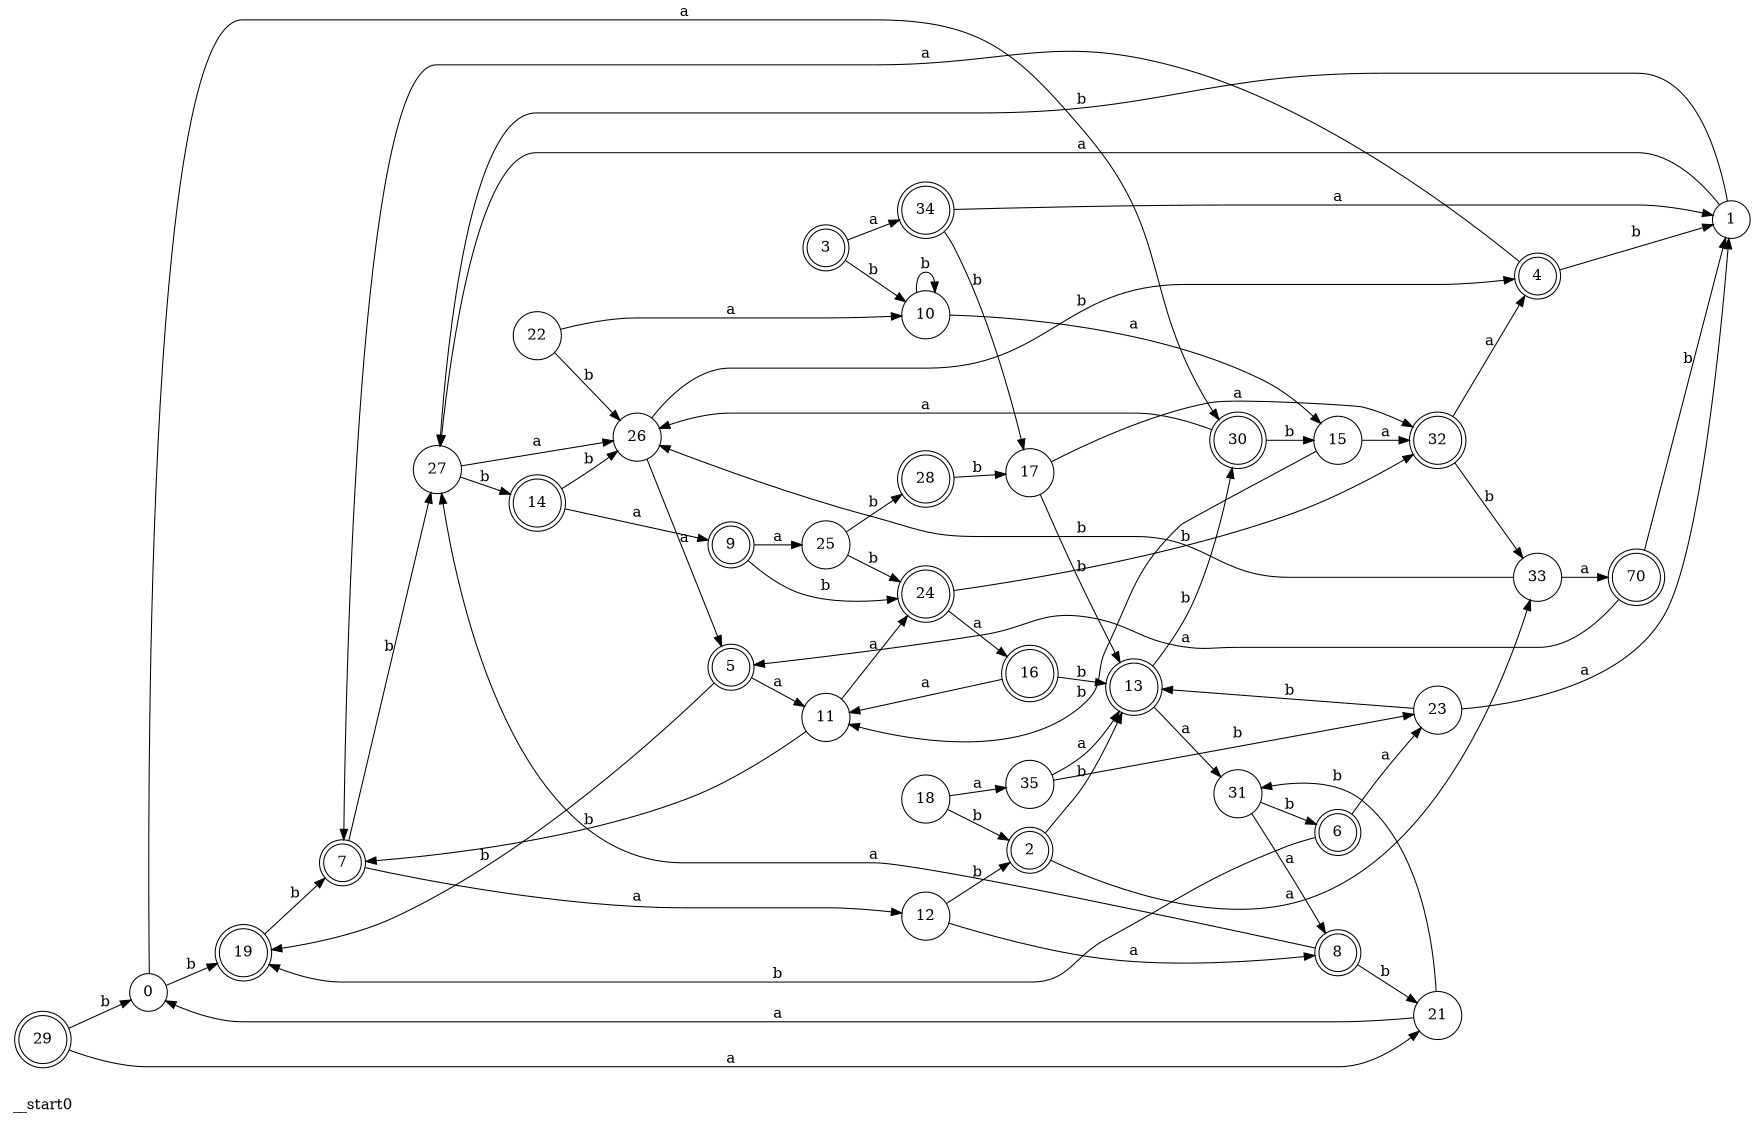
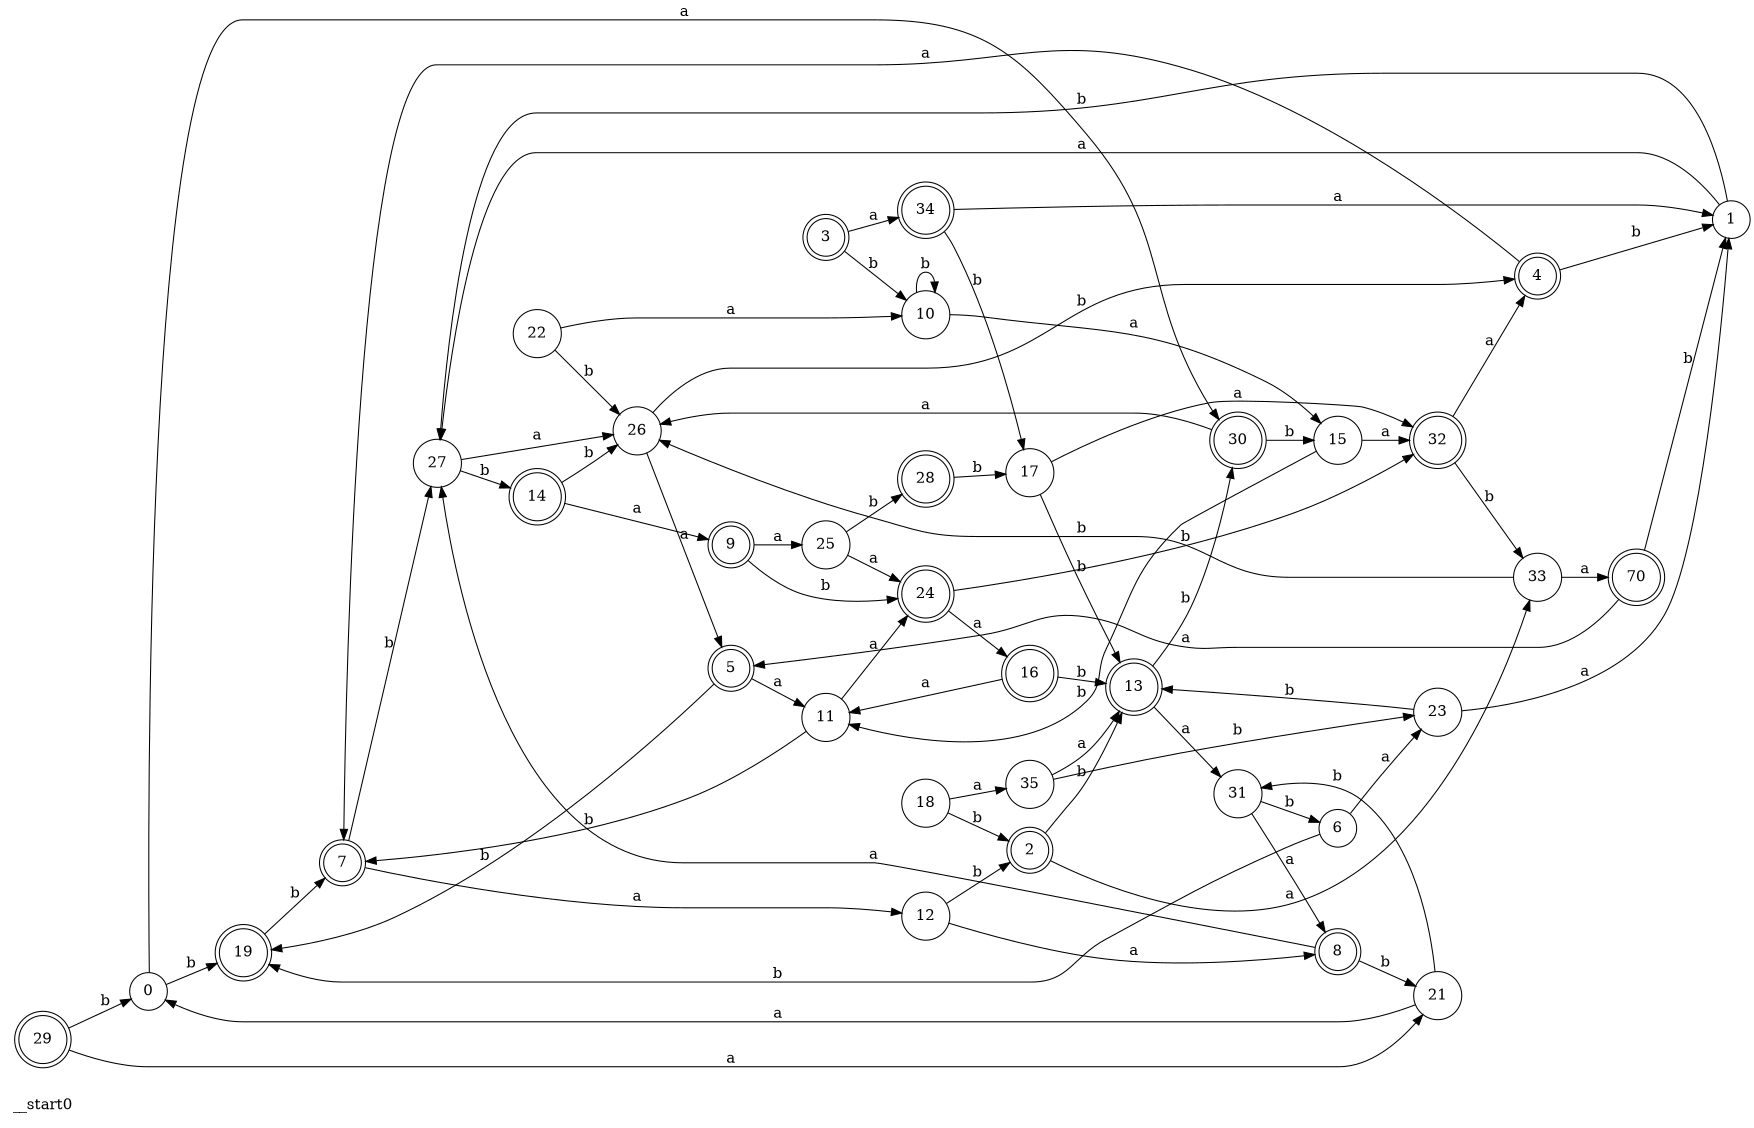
edge "25" -> "24": label "b" -> "a"
node "6": shape doublecircle -> circle
